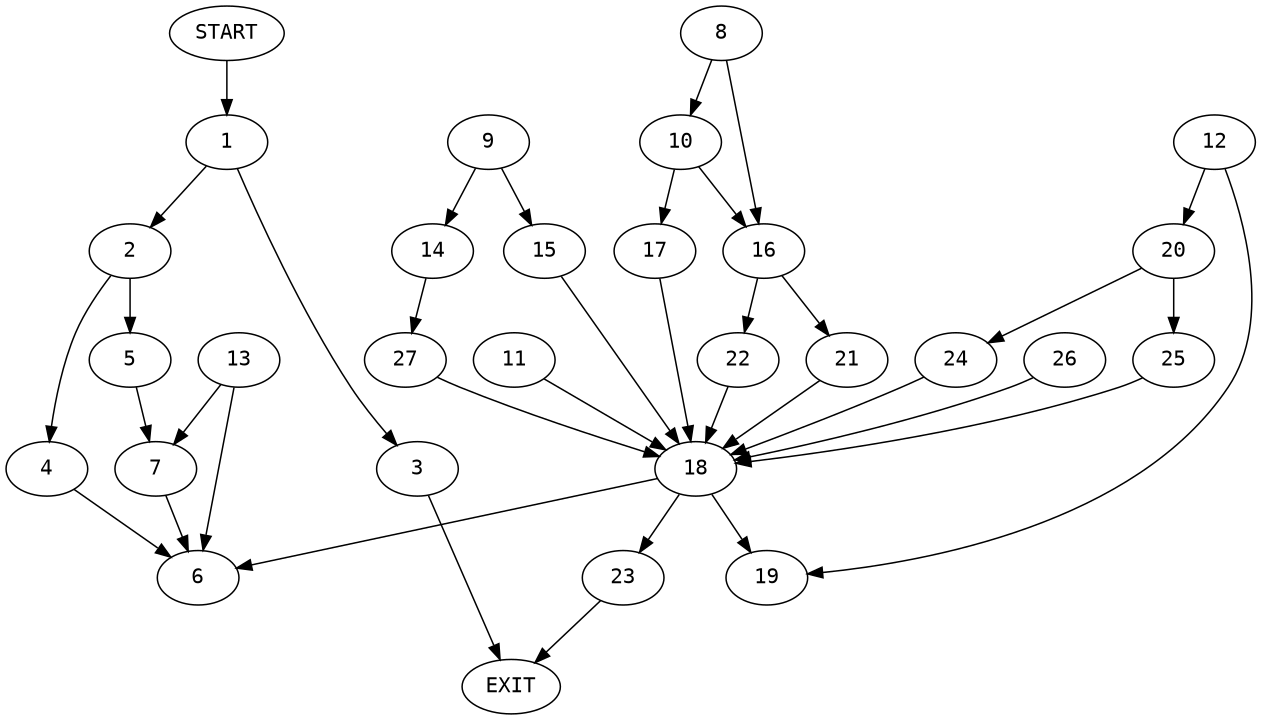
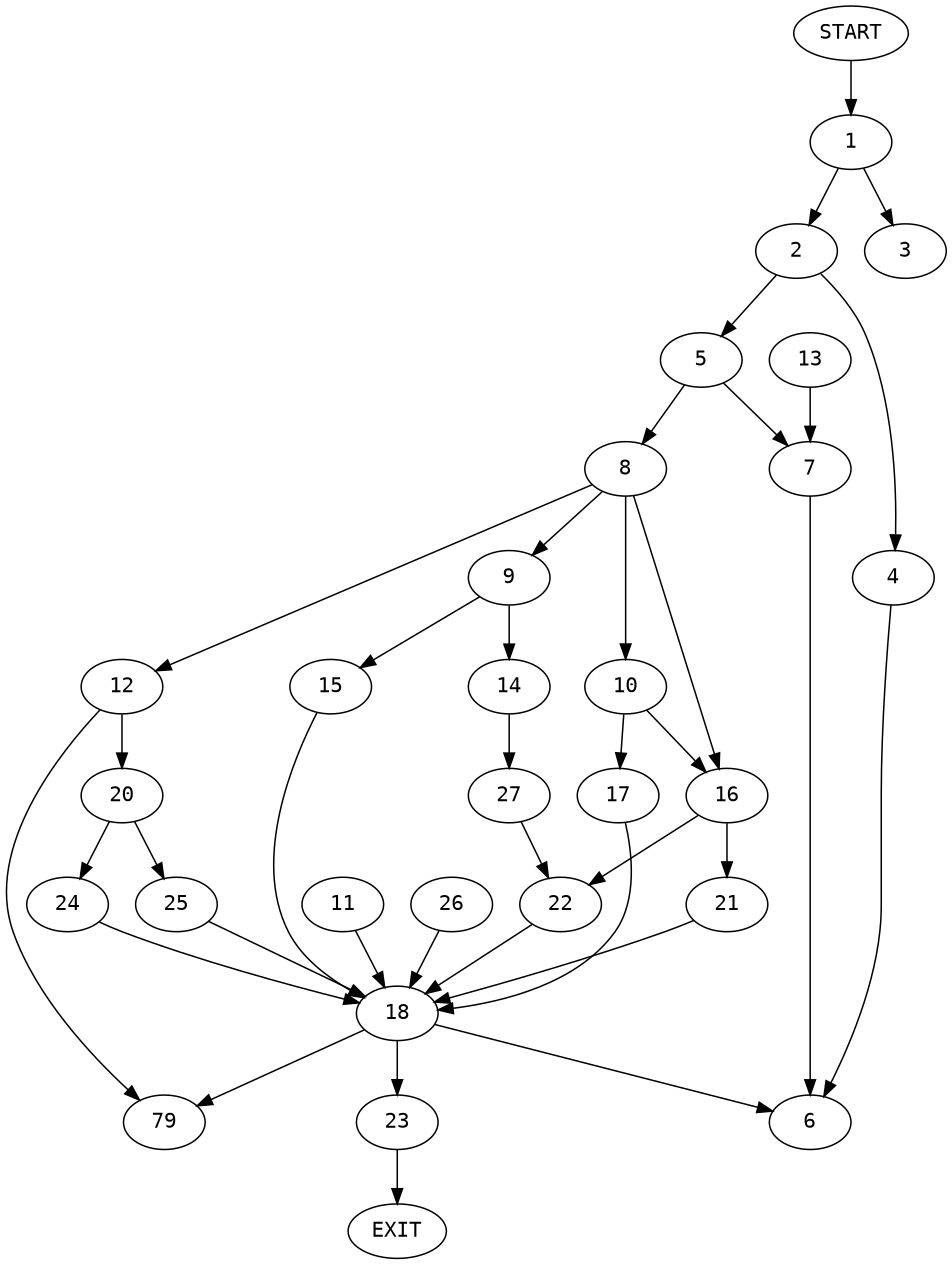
edge "5" -> "8": added
edge "27" -> "18": now "27" -> "22"
edge "13" -> "6": removed
edge "8" -> "9": added
edge "3" -> "EXIT": removed
edge "8" -> "12": added
node "19": label "19" -> "79"
